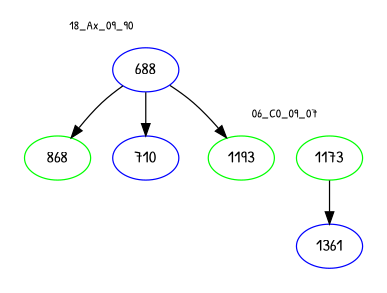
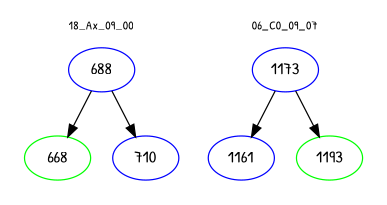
cluster "18_Ax_09_90": label "18_Ax_09_90" -> "18_Ax_09_00"
edge "688" -> "1193": now "1173" -> "1193"
node "868": label "868" -> "668"
node "1173": color green -> blue
node "1361": label "1361" -> "1161"
